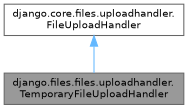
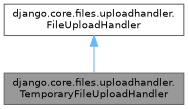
node "django.files.files.uploadhandler. TemporaryFileUploadHandler": label "django.files.files.uploadhandler. TemporaryFileUploadHandler" -> "django.core.files.uploadhandler. TemporaryFileUploadHandler"
